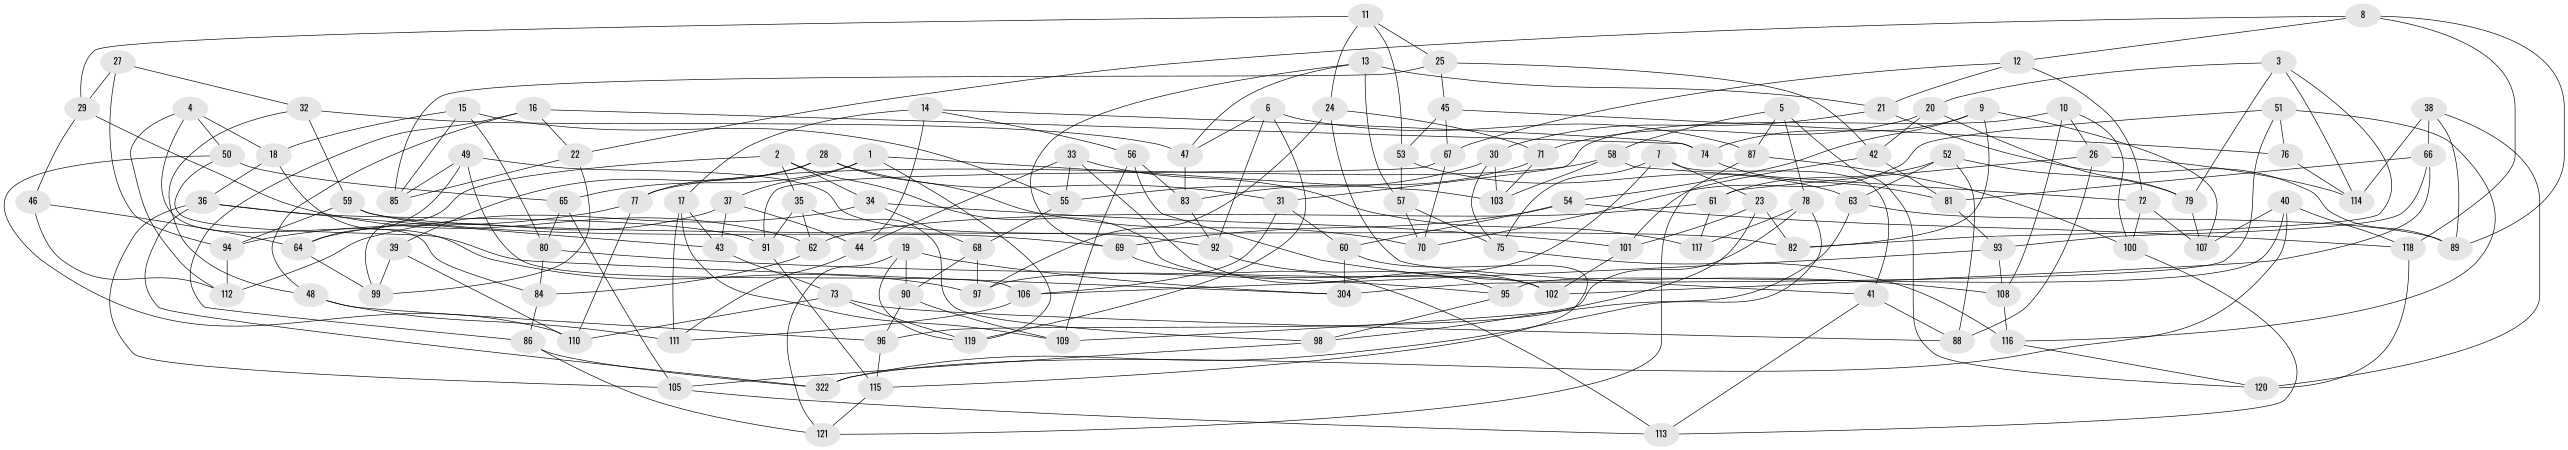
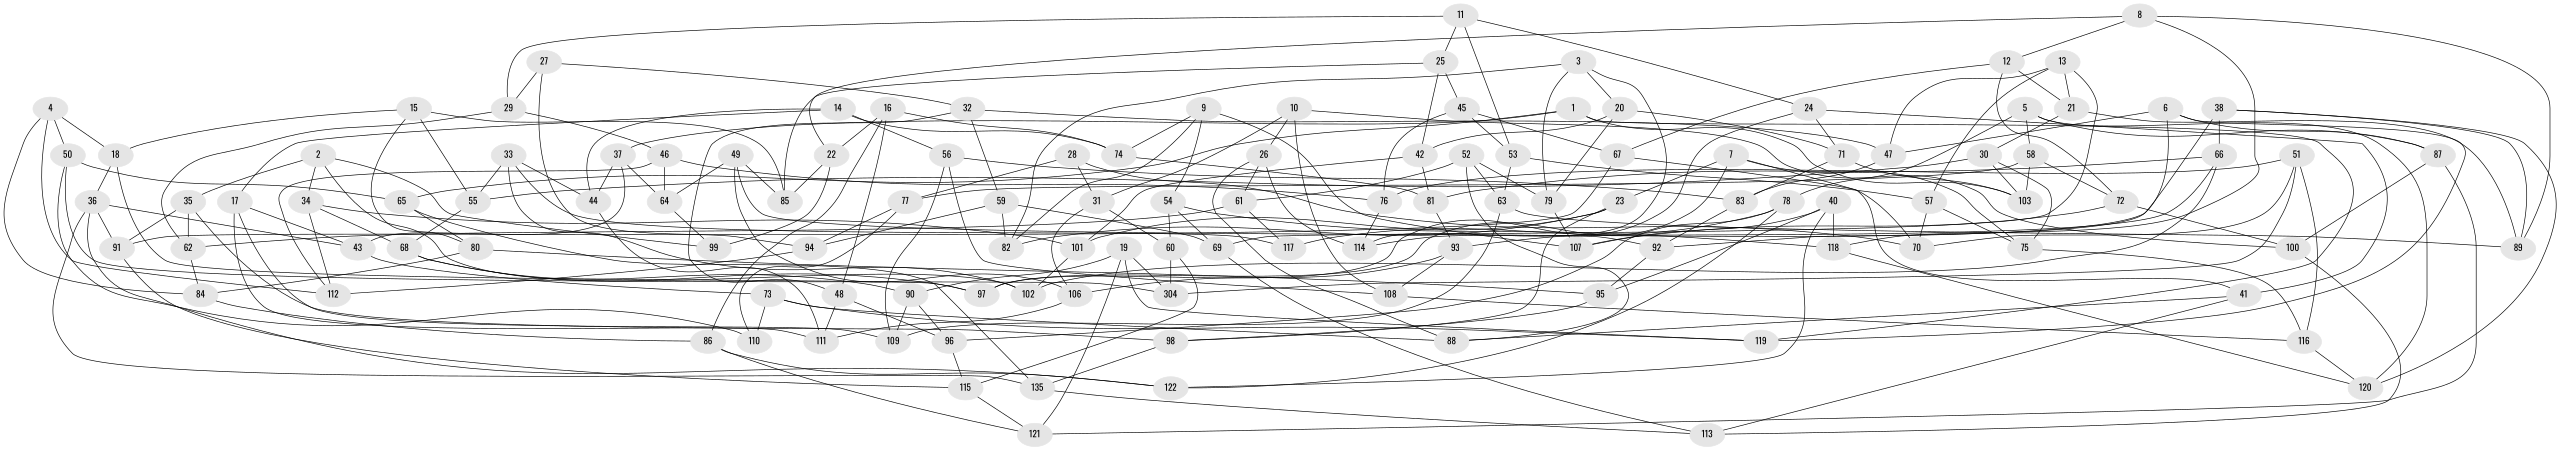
edge "46" -- "76": added
node "39": removed
node "105": label "105" -> "135"
node "322": label "322" -> "122"
